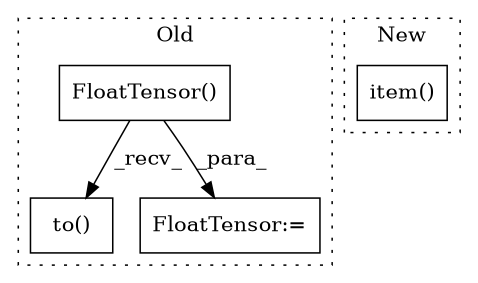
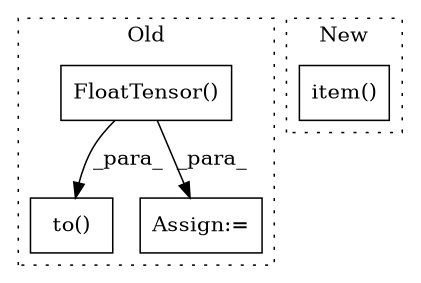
edge "FloatTensor()" -> "to()": label "_recv_" -> "_para_"
node "FloatTensor:=": label "FloatTensor:=" -> "Assign:="
